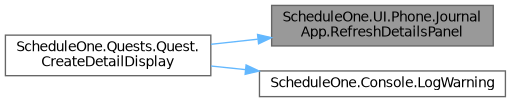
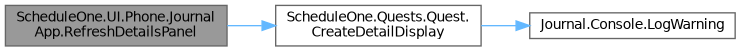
edge "ScheduleOne.Quests.Quest. CreateDetailDisplay" -> "ScheduleOne.UI.Phone.Journal App.RefreshDetailsPanel": reversed
node "ScheduleOne.Console.LogWarning": label "ScheduleOne.Console.LogWarning" -> "Journal.Console.LogWarning"
